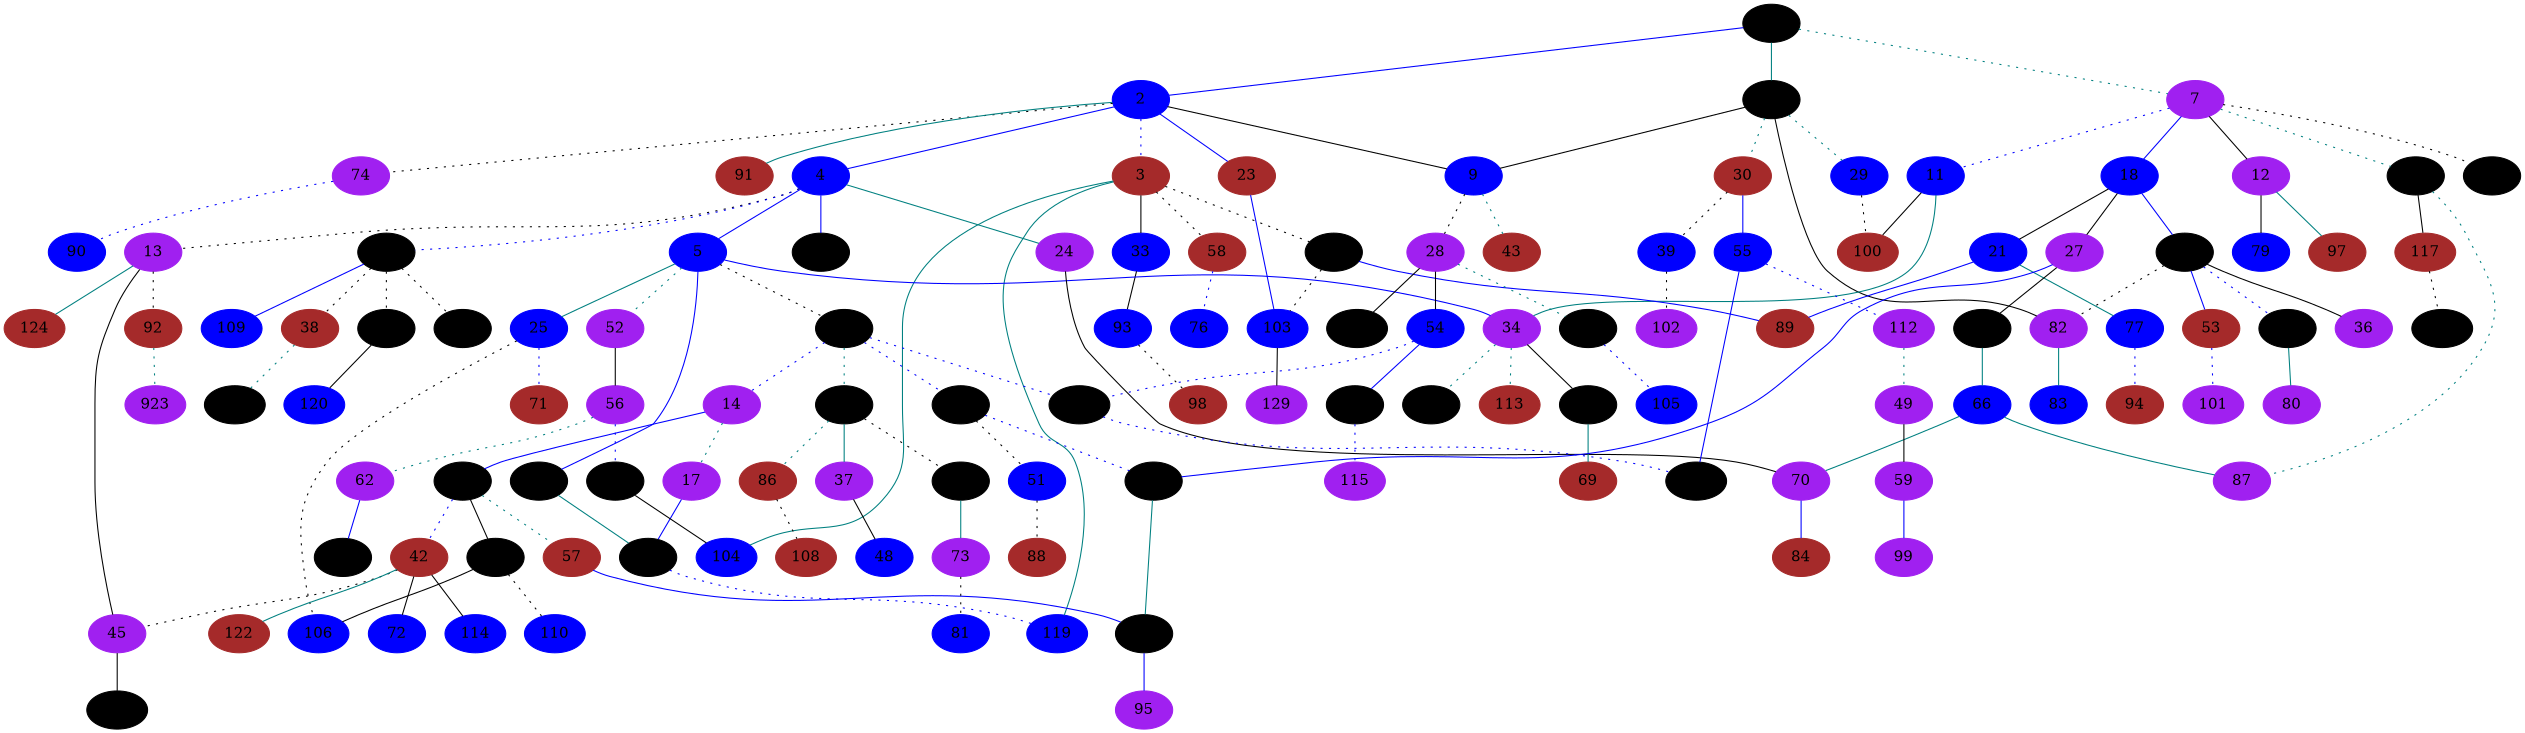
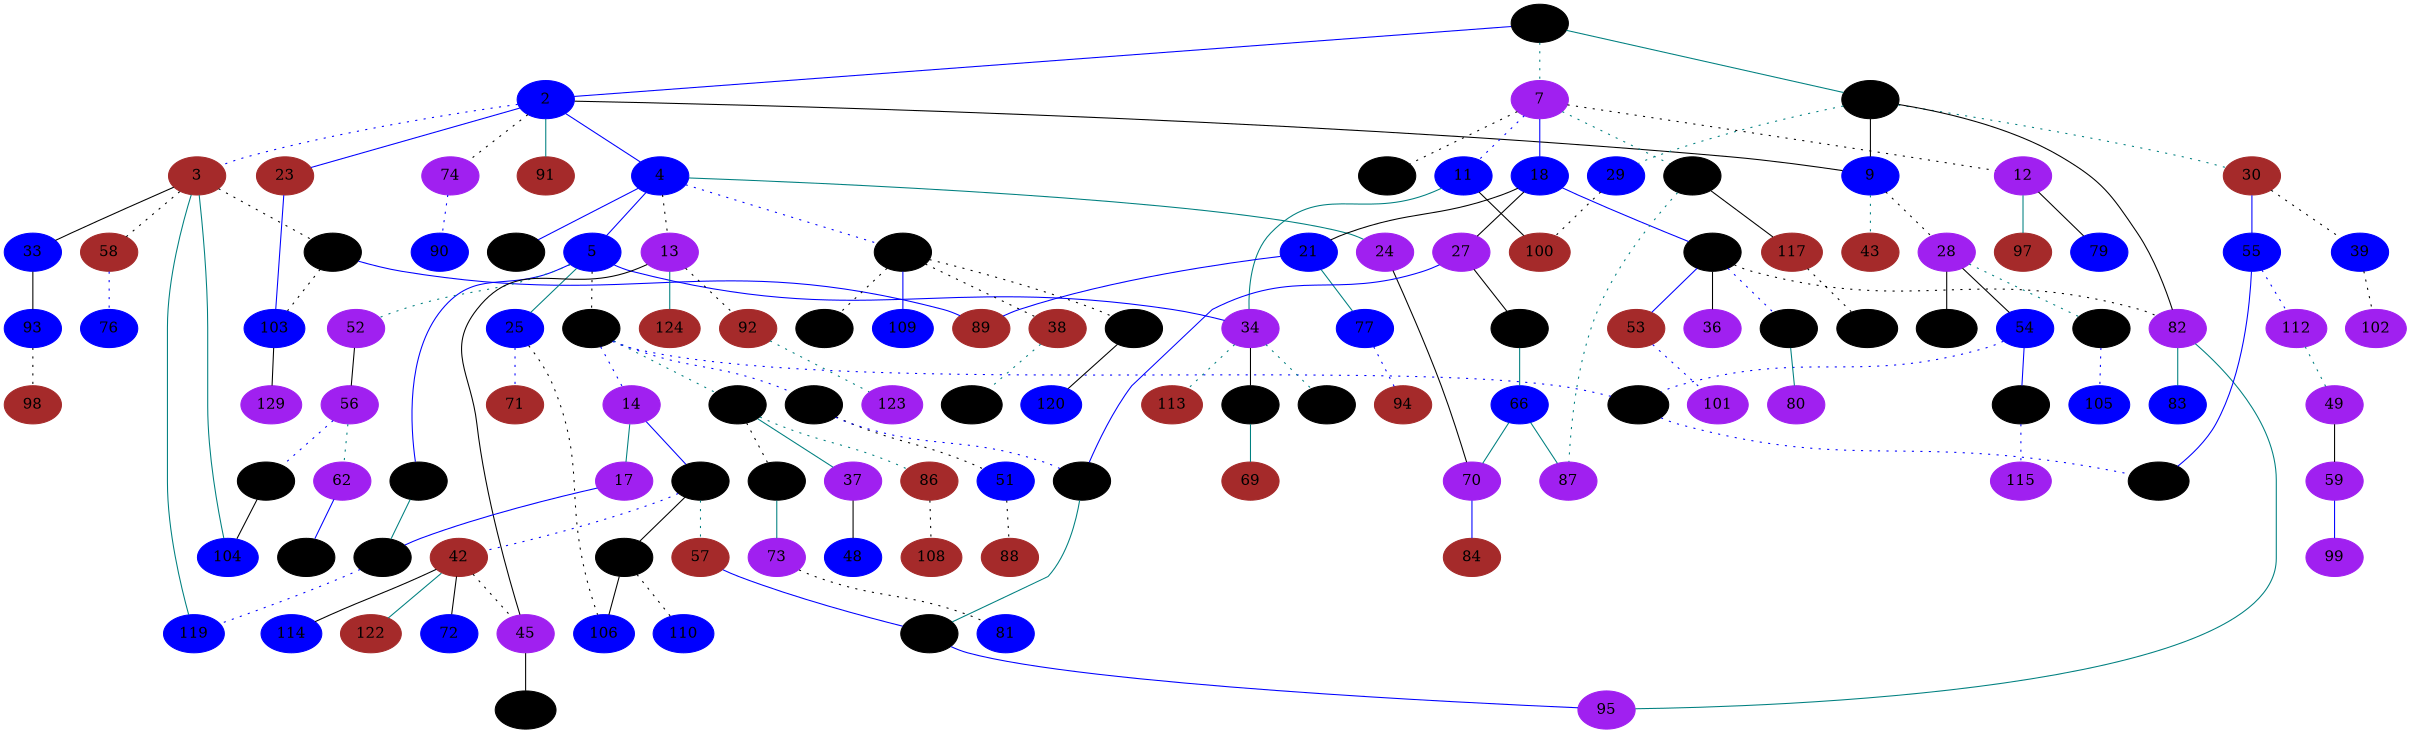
edge "7" -- "12": style solid -> dotted
node "923": label "923" -> "123"
edge "14" -- "17": style dotted -> solid
edge "82" -- "95": added
